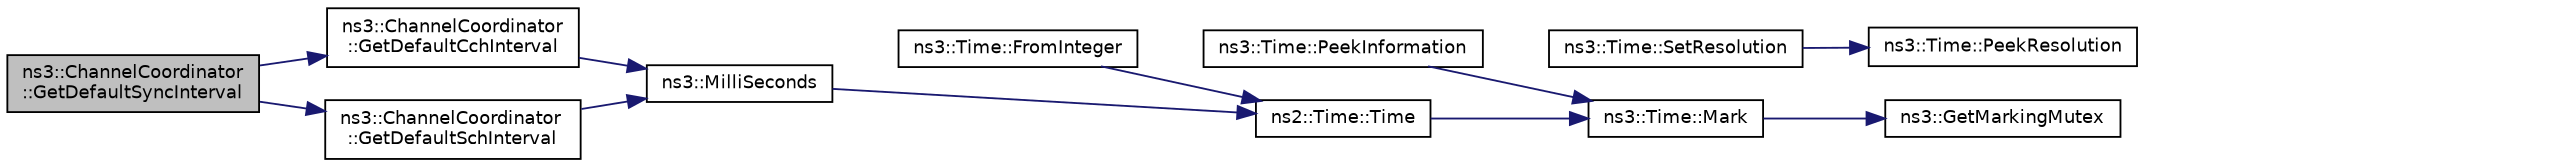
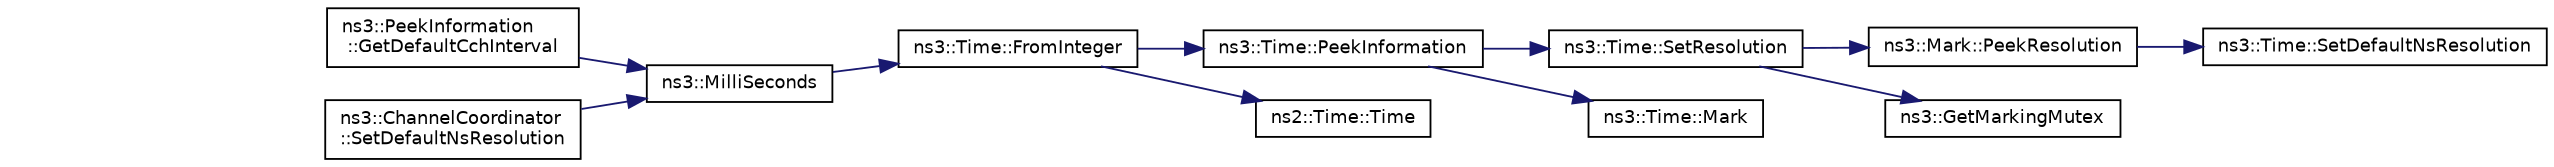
node "ns3::ChannelCoordinator ::GetDefaultCchInterval": label "ns3::ChannelCoordinator ::GetDefaultCchInterval" -> "ns3::PeekInformation ::GetDefaultCchInterval"
node "ns3::Time::PeekResolution": label "ns3::Time::PeekResolution" -> "ns3::Mark::PeekResolution"
node "ns3::Time::SetDefaultNsResolution": added
edge "ns3::Time::FromInteger" -> "ns3::Time::PeekInformation": added
edge "ns3::Time::PeekInformation" -> "ns3::Time::SetResolution": added
node "ns3::ChannelCoordinator ::GetDefaultSyncInterval": removed
edge "ns3::MilliSeconds" -> "ns2::Time::Time": now "ns3::MilliSeconds" -> "ns3::Time::FromInteger"
edge "ns2::Time::Time" -> "ns3::Time::Mark": removed
edge "ns3::Time::Mark" -> "ns3::GetMarkingMutex": now "ns3::Time::SetResolution" -> "ns3::GetMarkingMutex"
node "ns3::ChannelCoordinator ::GetDefaultSchInterval": label "ns3::ChannelCoordinator ::GetDefaultSchInterval" -> "ns3::ChannelCoordinator ::SetDefaultNsResolution"
